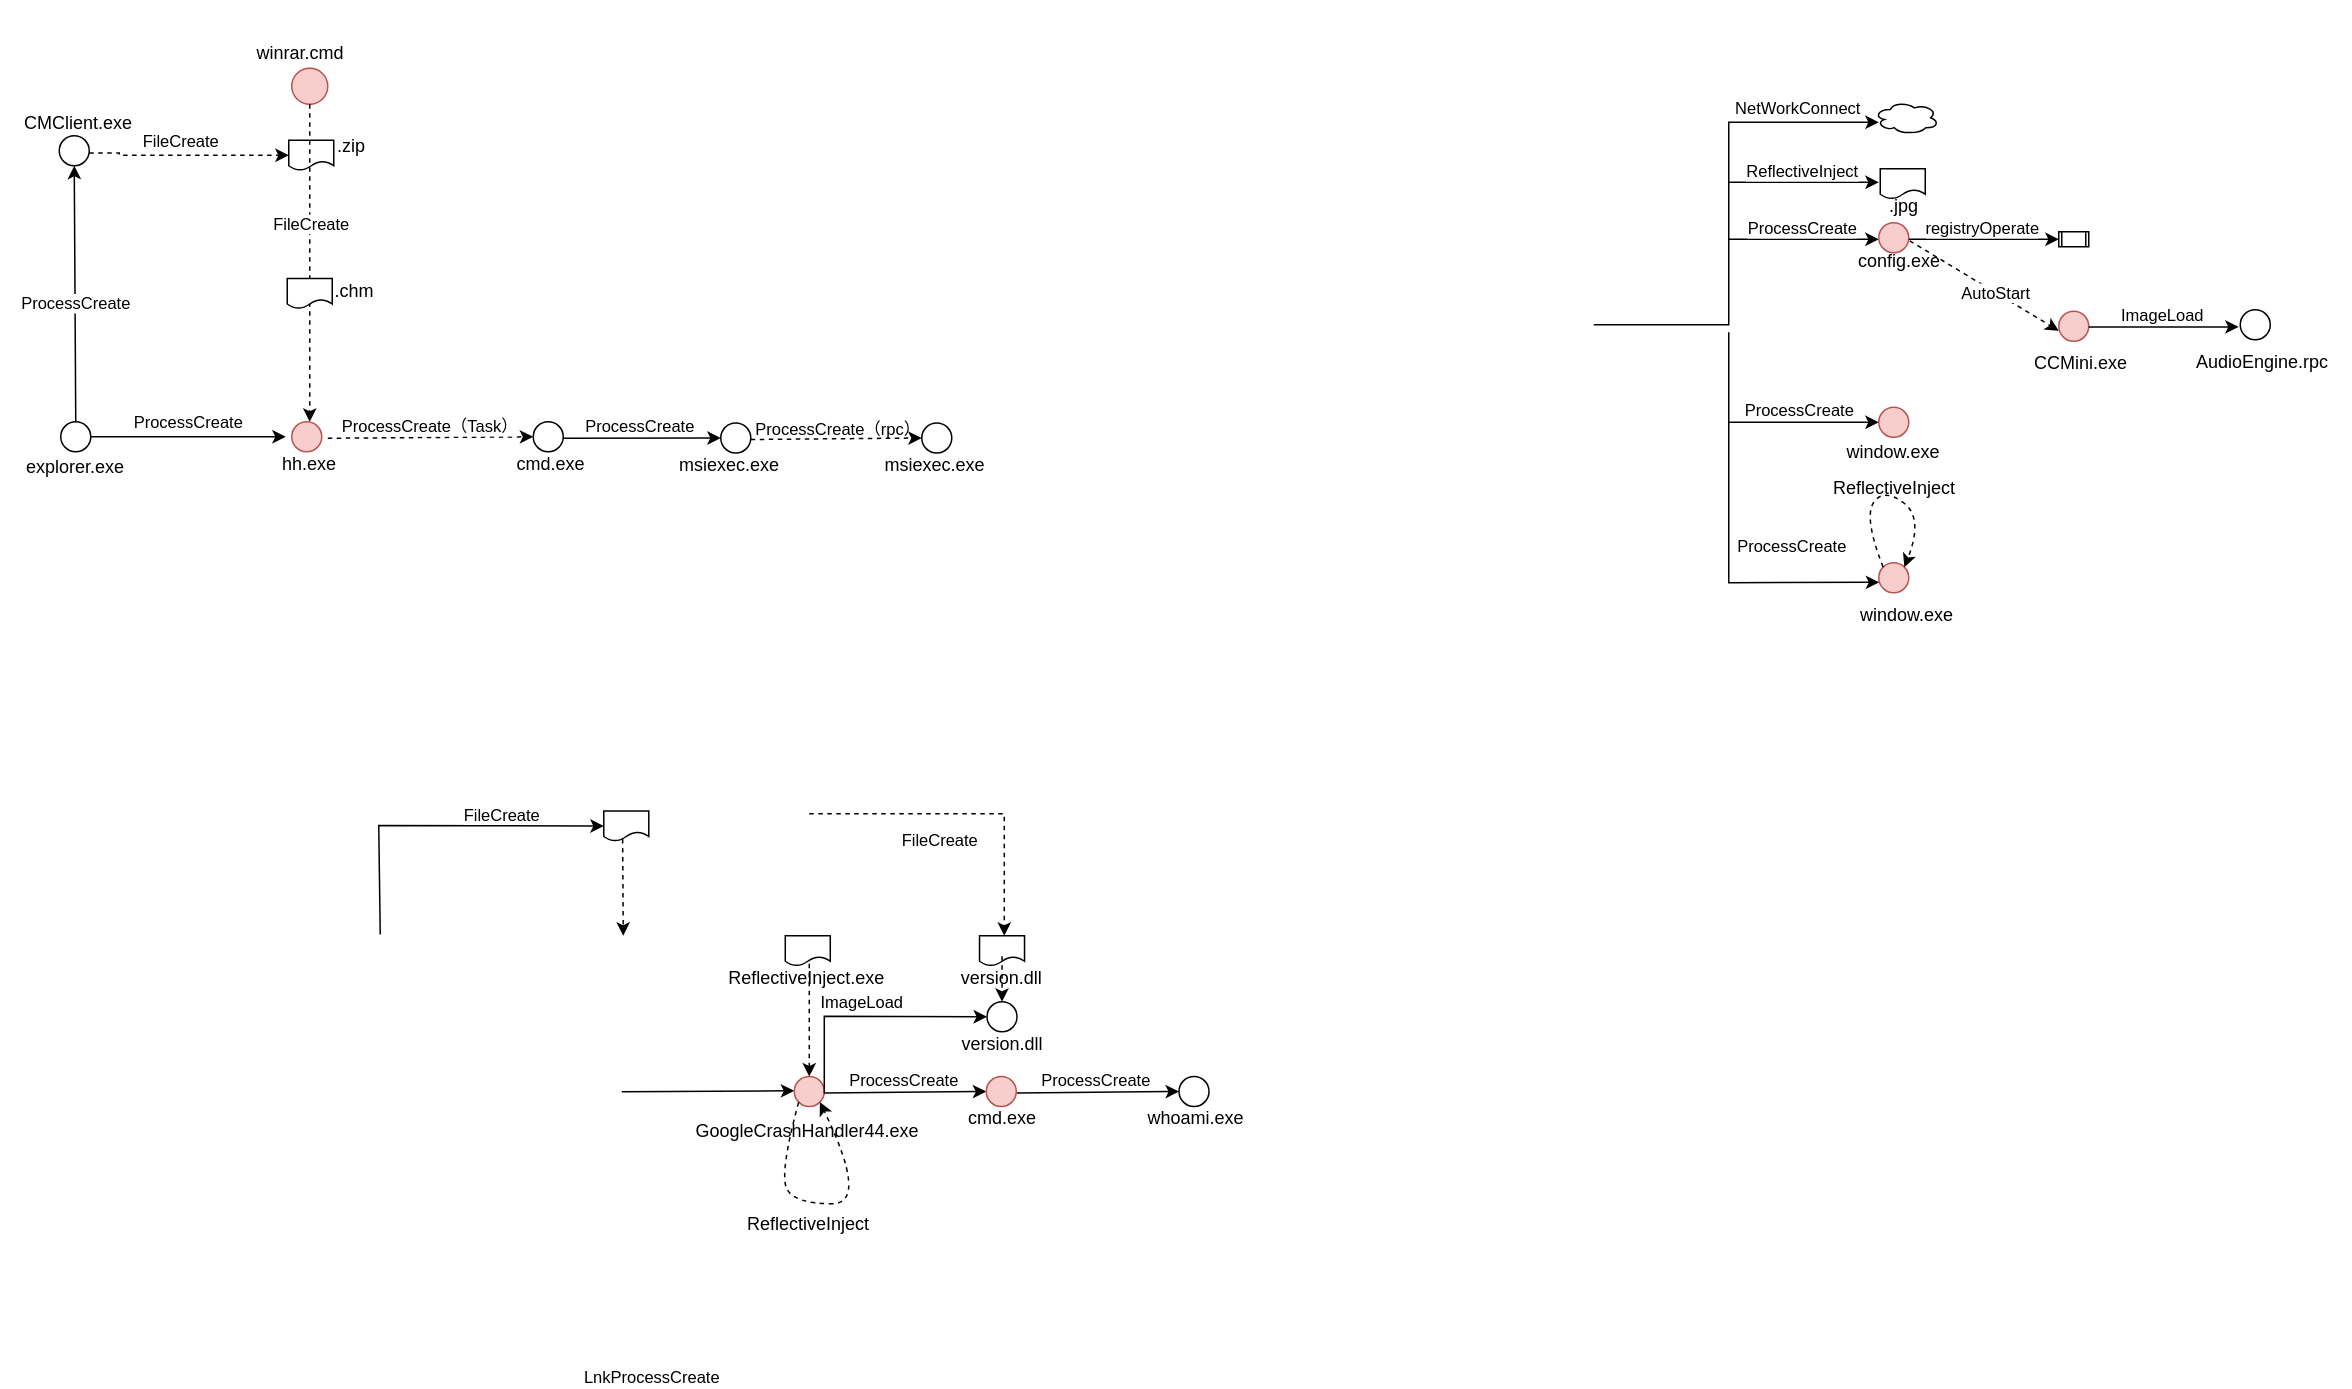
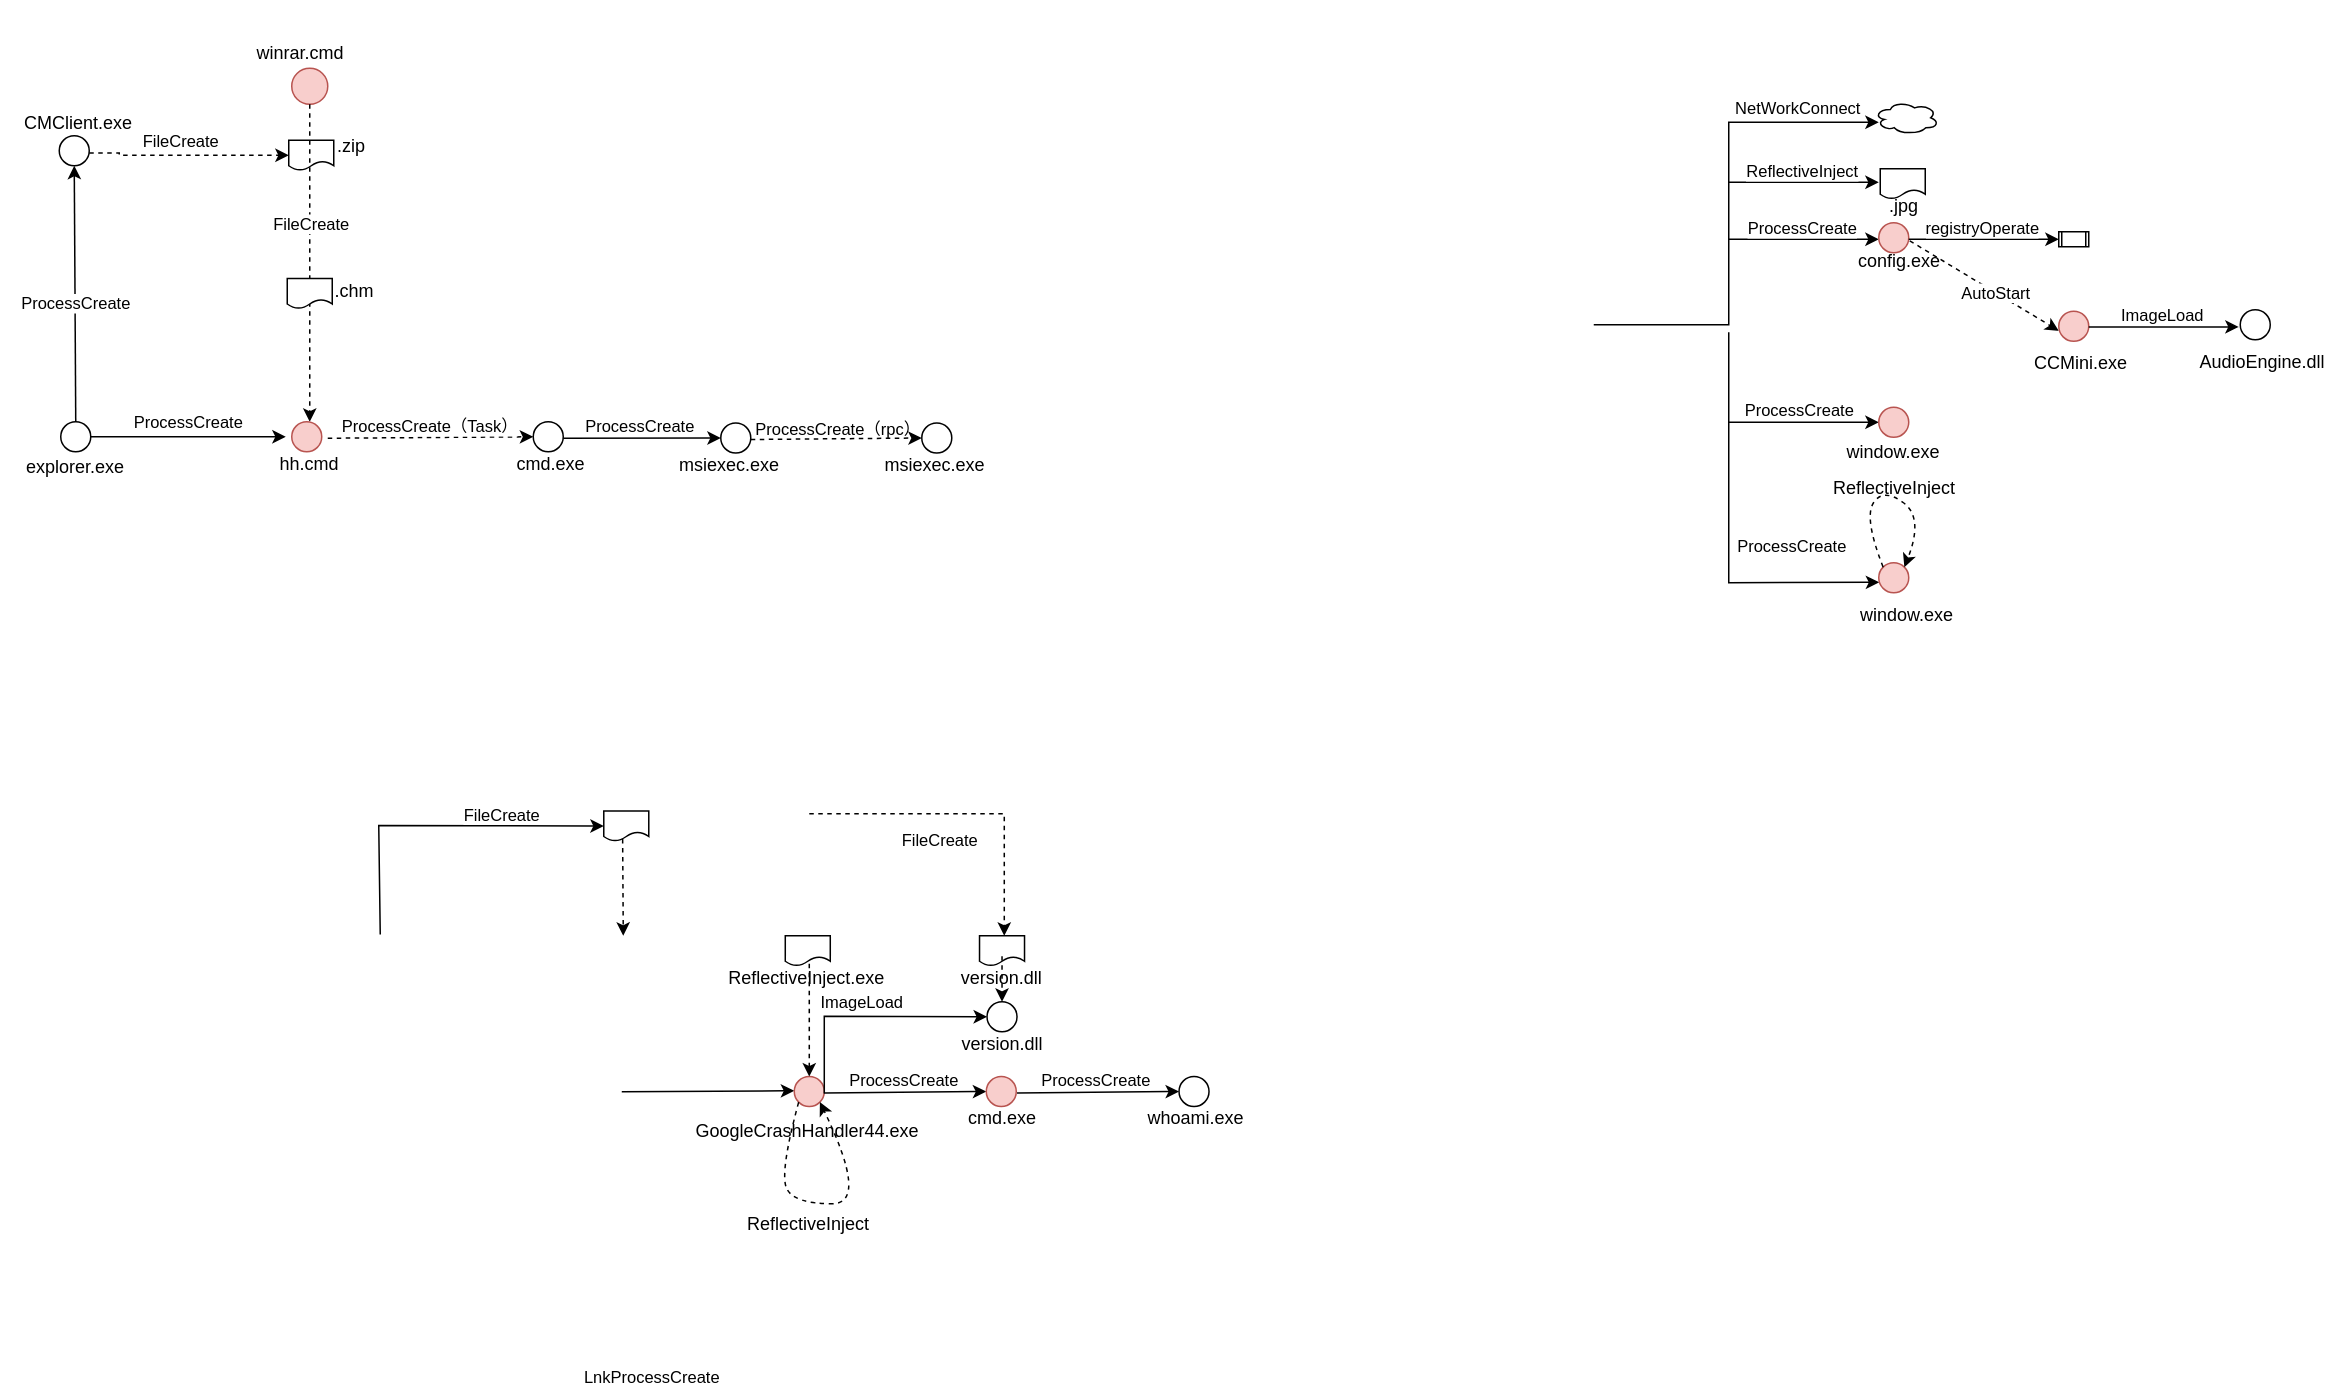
node "AudioEngine.rpc": label "AudioEngine.rpc" -> "AudioEngine.dll"
node "hh.exe": label "hh.exe" -> "hh.cmd"
